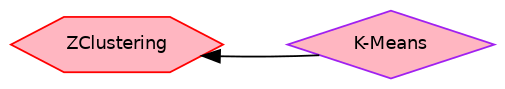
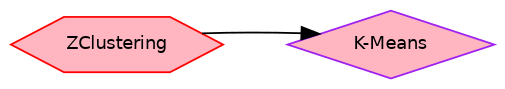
edge "K-Means" -> "ZClustering": reversed
